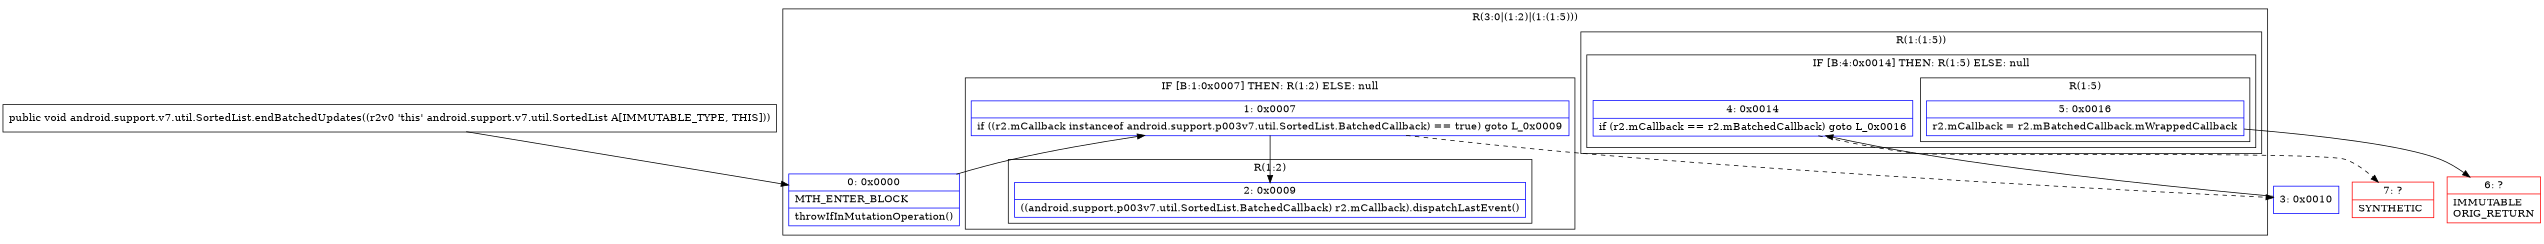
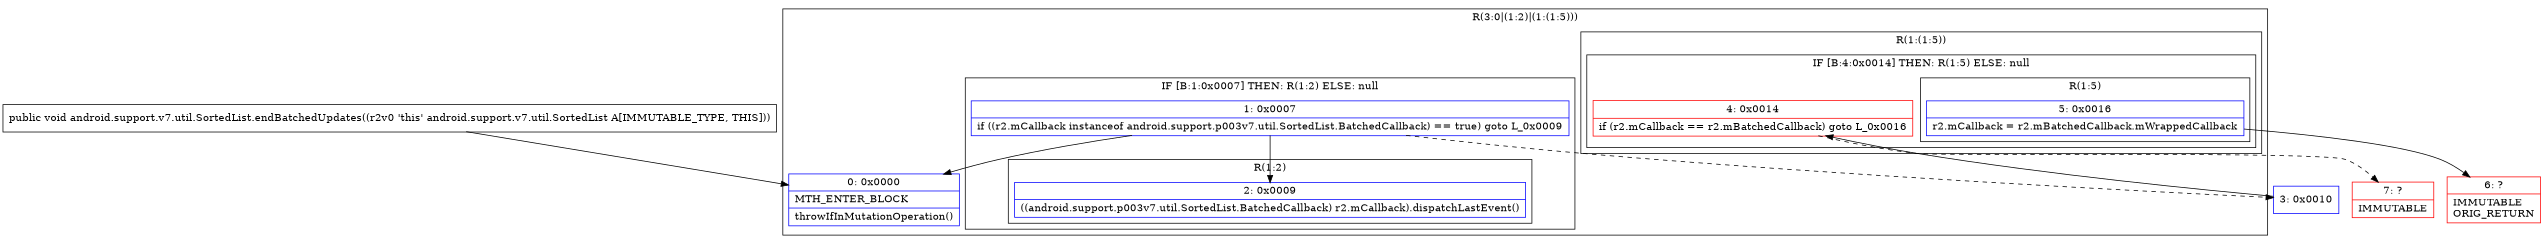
node "4: 0x0014": color blue -> red
edge "0: 0x0000" -> "1: 0x0007": reversed
node "7: ?": text "SYNTHETIC" -> "IMMUTABLE"
